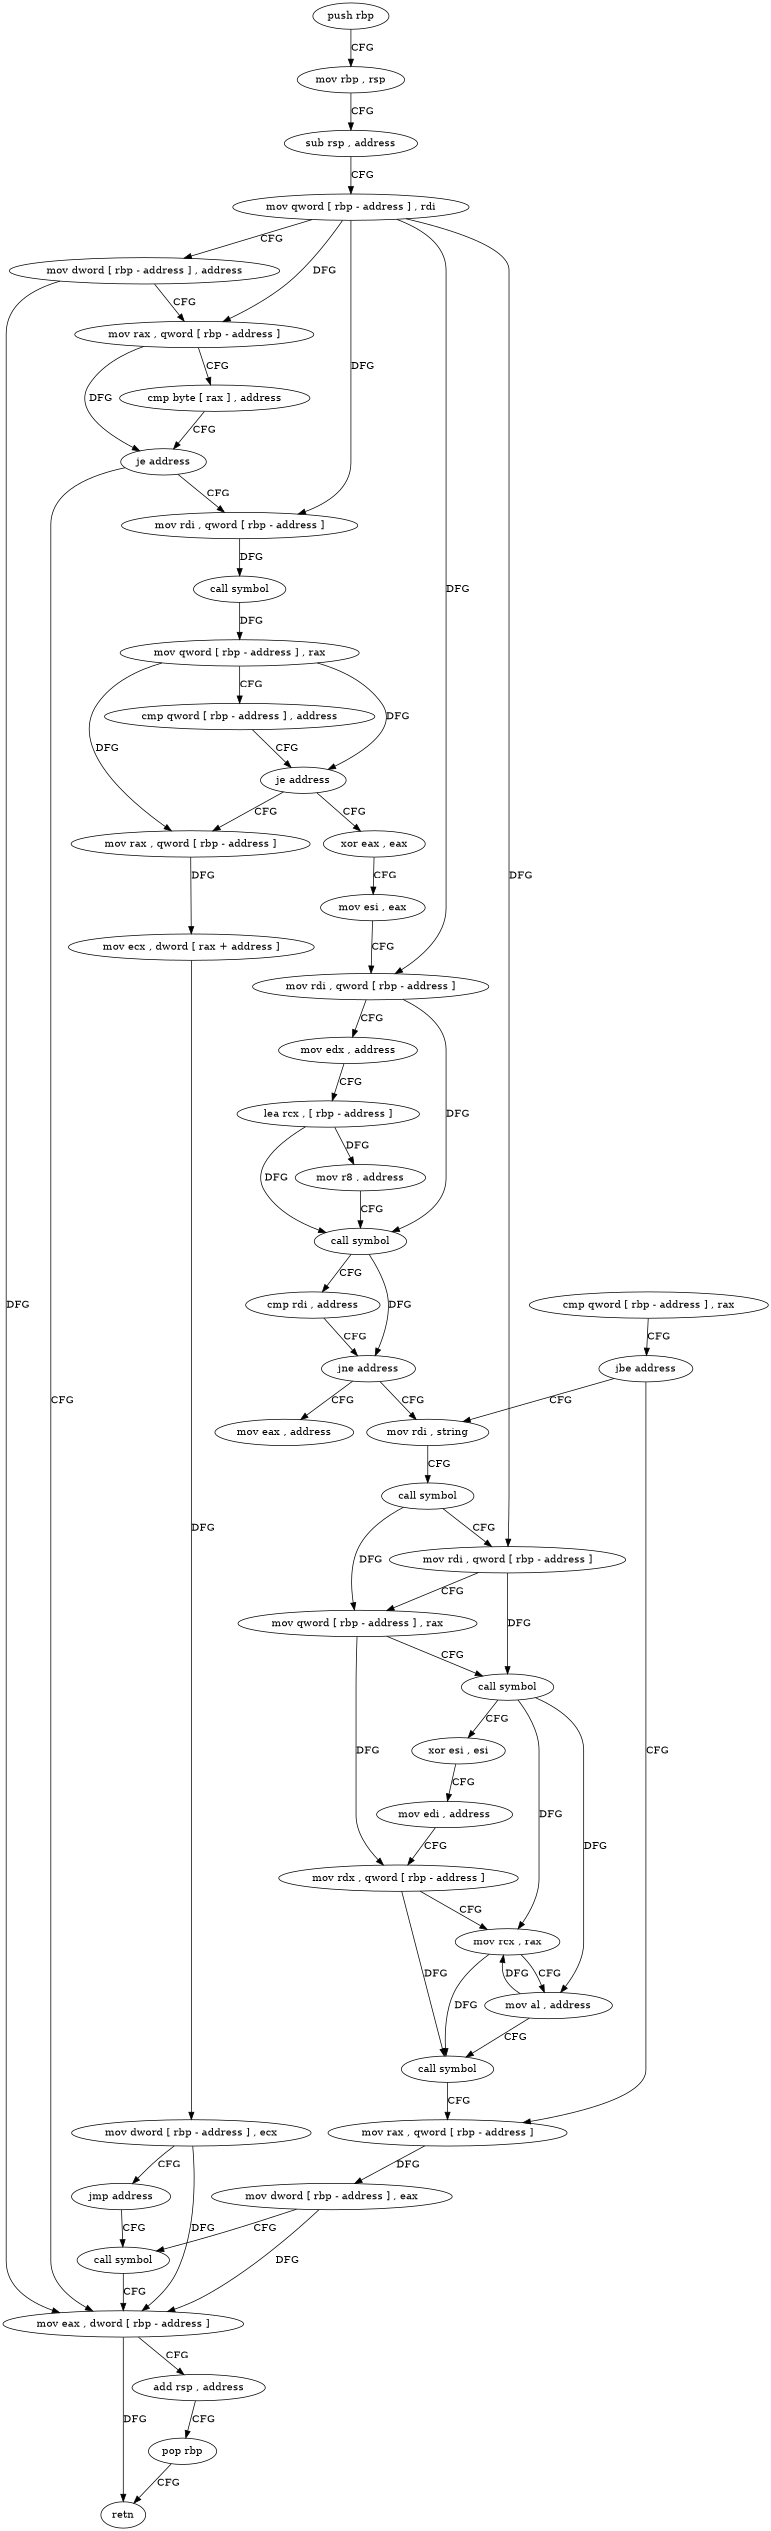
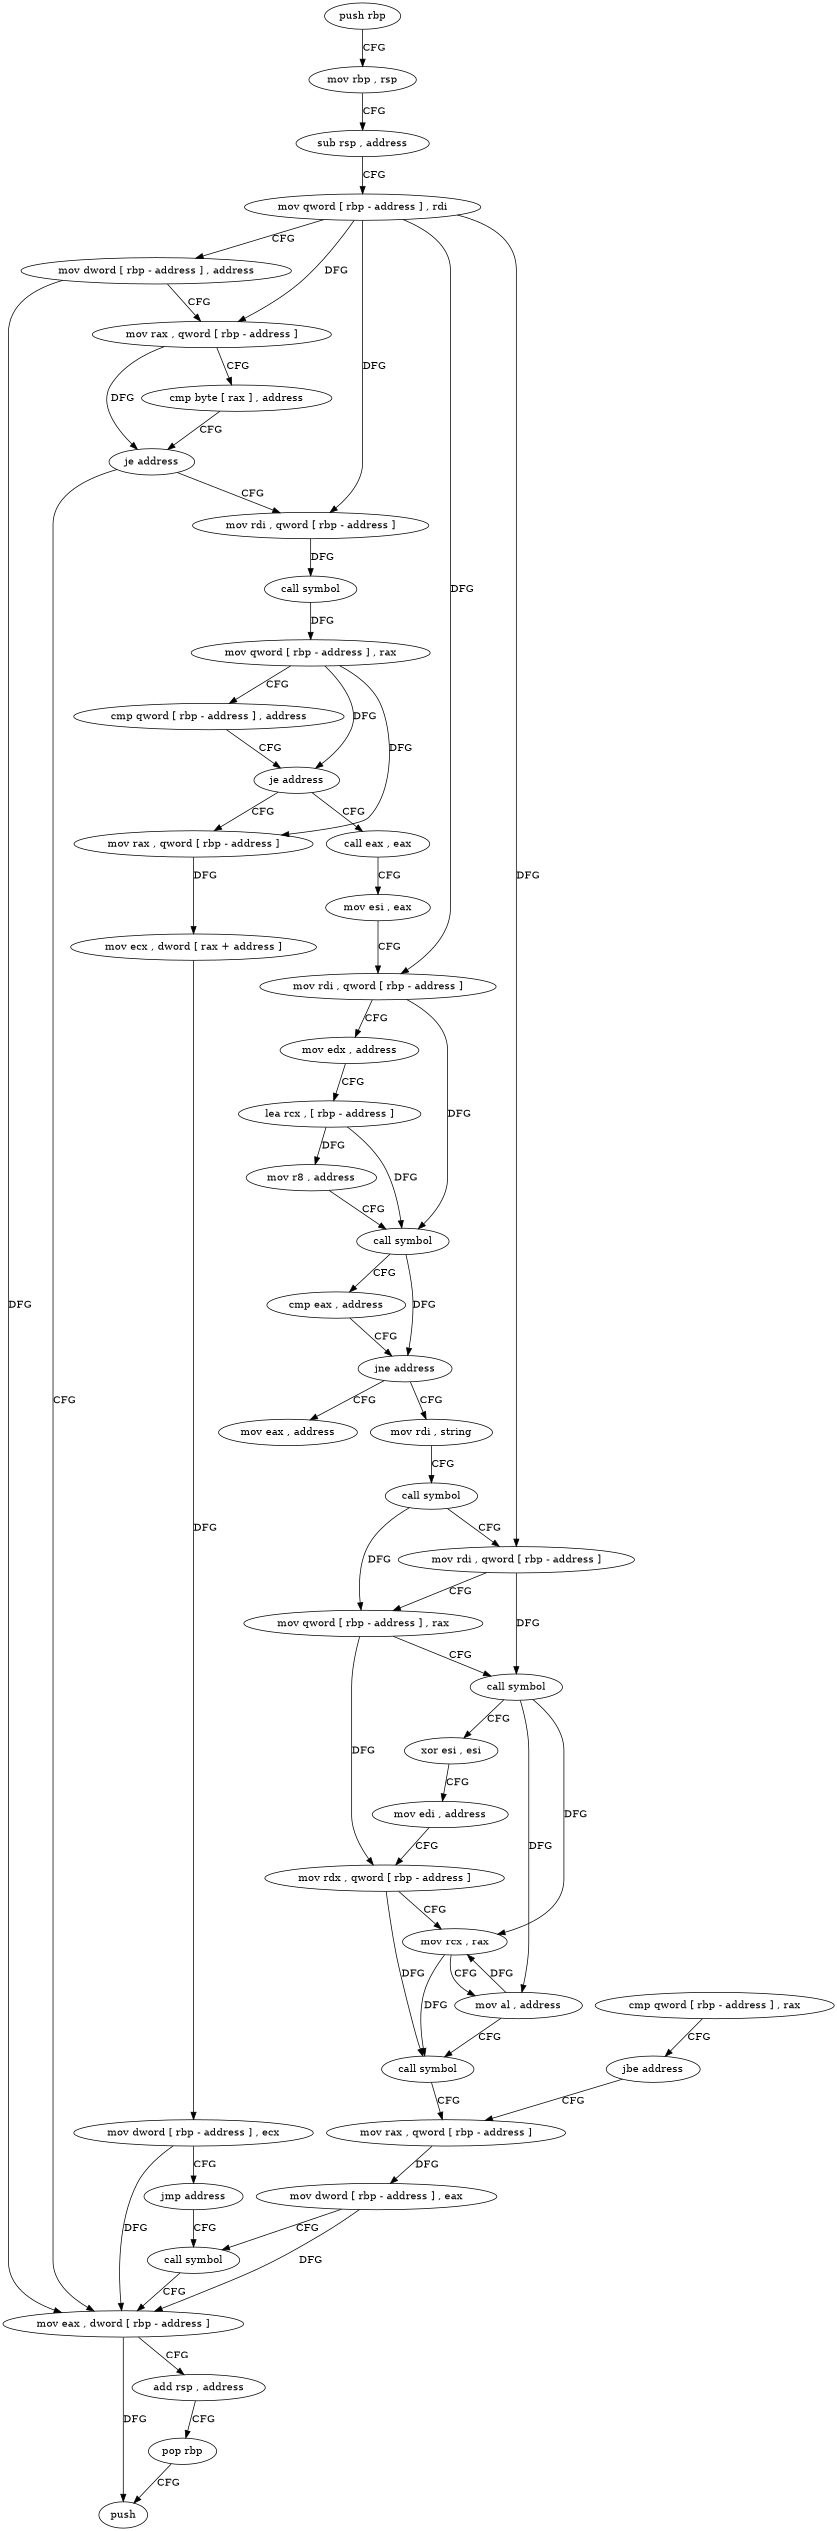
node "xor eax , eax": label "xor eax , eax" -> "call eax , eax"
node "cmp rdi , address": label "cmp rdi , address" -> "cmp eax , address"
edge "jbe address" -> "mov rdi , string": removed, label "CFG"
node "retn": label "retn" -> "push"
